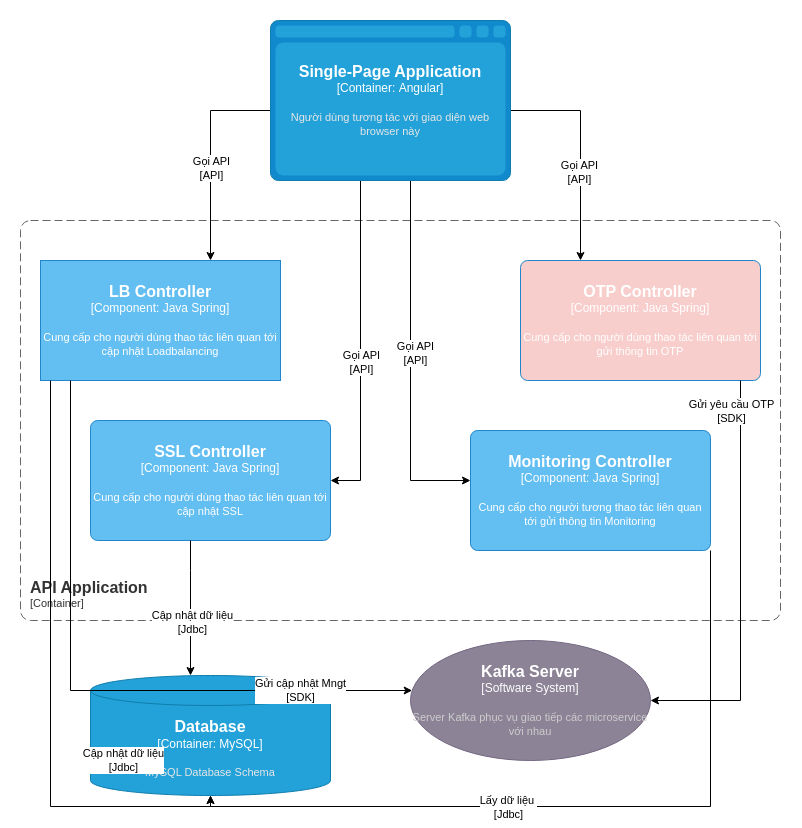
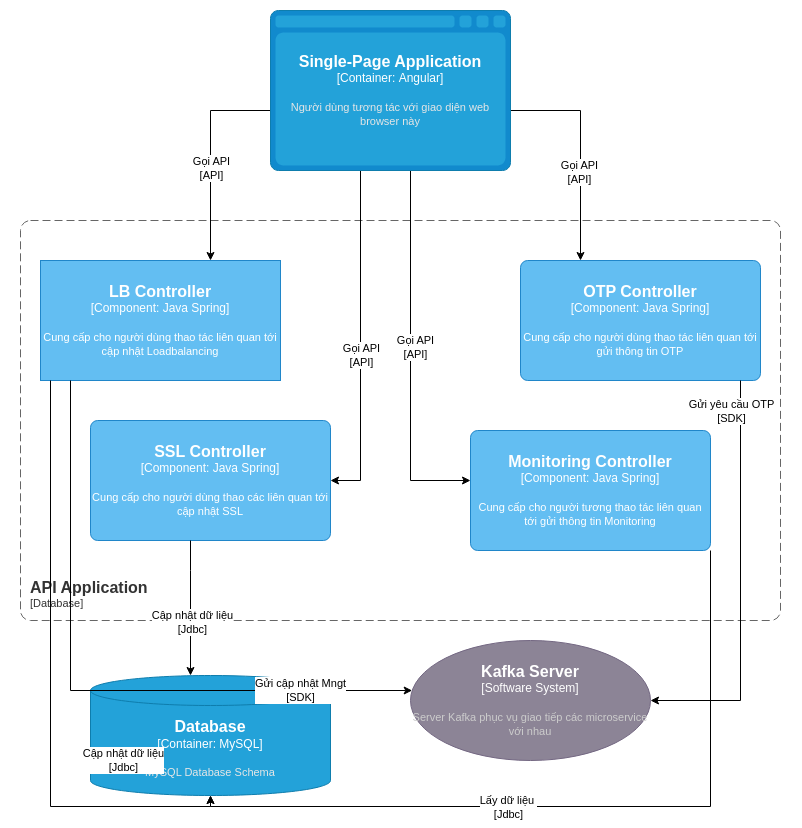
node "Single-Page Application [Container: Angular] Người dùng tương tác với giao diện web browser này": moved (391, 101) -> (391, 91)
node "OTP Controller [Component: Java Spring] Cung cấp cho người dùng thao tác liên quan tới gửi thông tin OTP": fillcolor #f8cecc -> #63bef2
node "SSL Controller [Component: Java Spring] Cung cấp cho người dùng thao tác liên quan tới cập nhật SSL": label "SSL Controller [Component: Java Spring] Cung cấp cho người dùng thao tác liên quan tới cập nhật SSL" -> "SSL Controller [Component: Java Spring] Cung cấp cho người dùng thao các liên quan tới cập nhật SSL"
node "API Application [Container]": label "API Application [Container]" -> "API Application [Database]"
